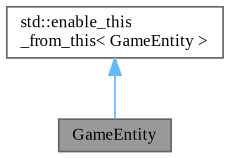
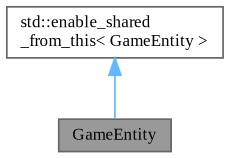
node "std::enable_this _from_this< GameEntity >": label "std::enable_this _from_this< GameEntity >" -> "std::enable_shared _from_this< GameEntity >"
